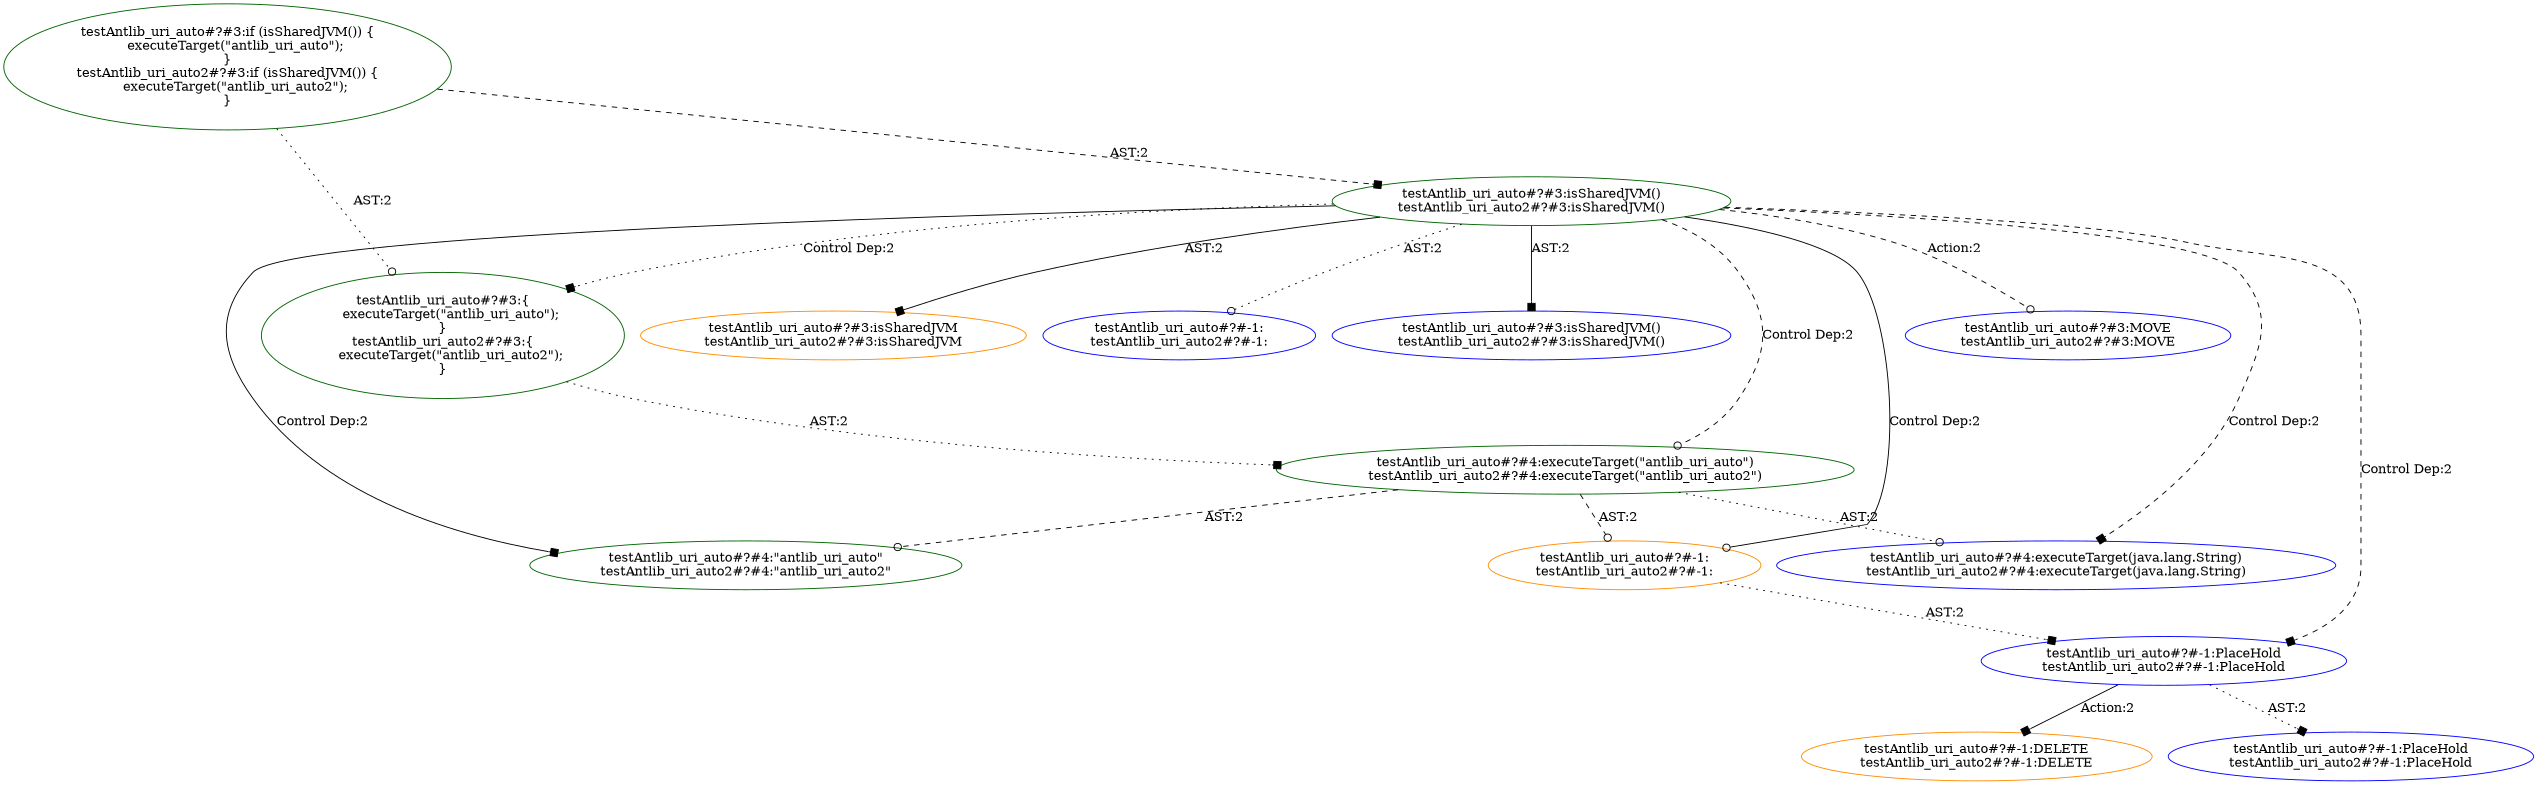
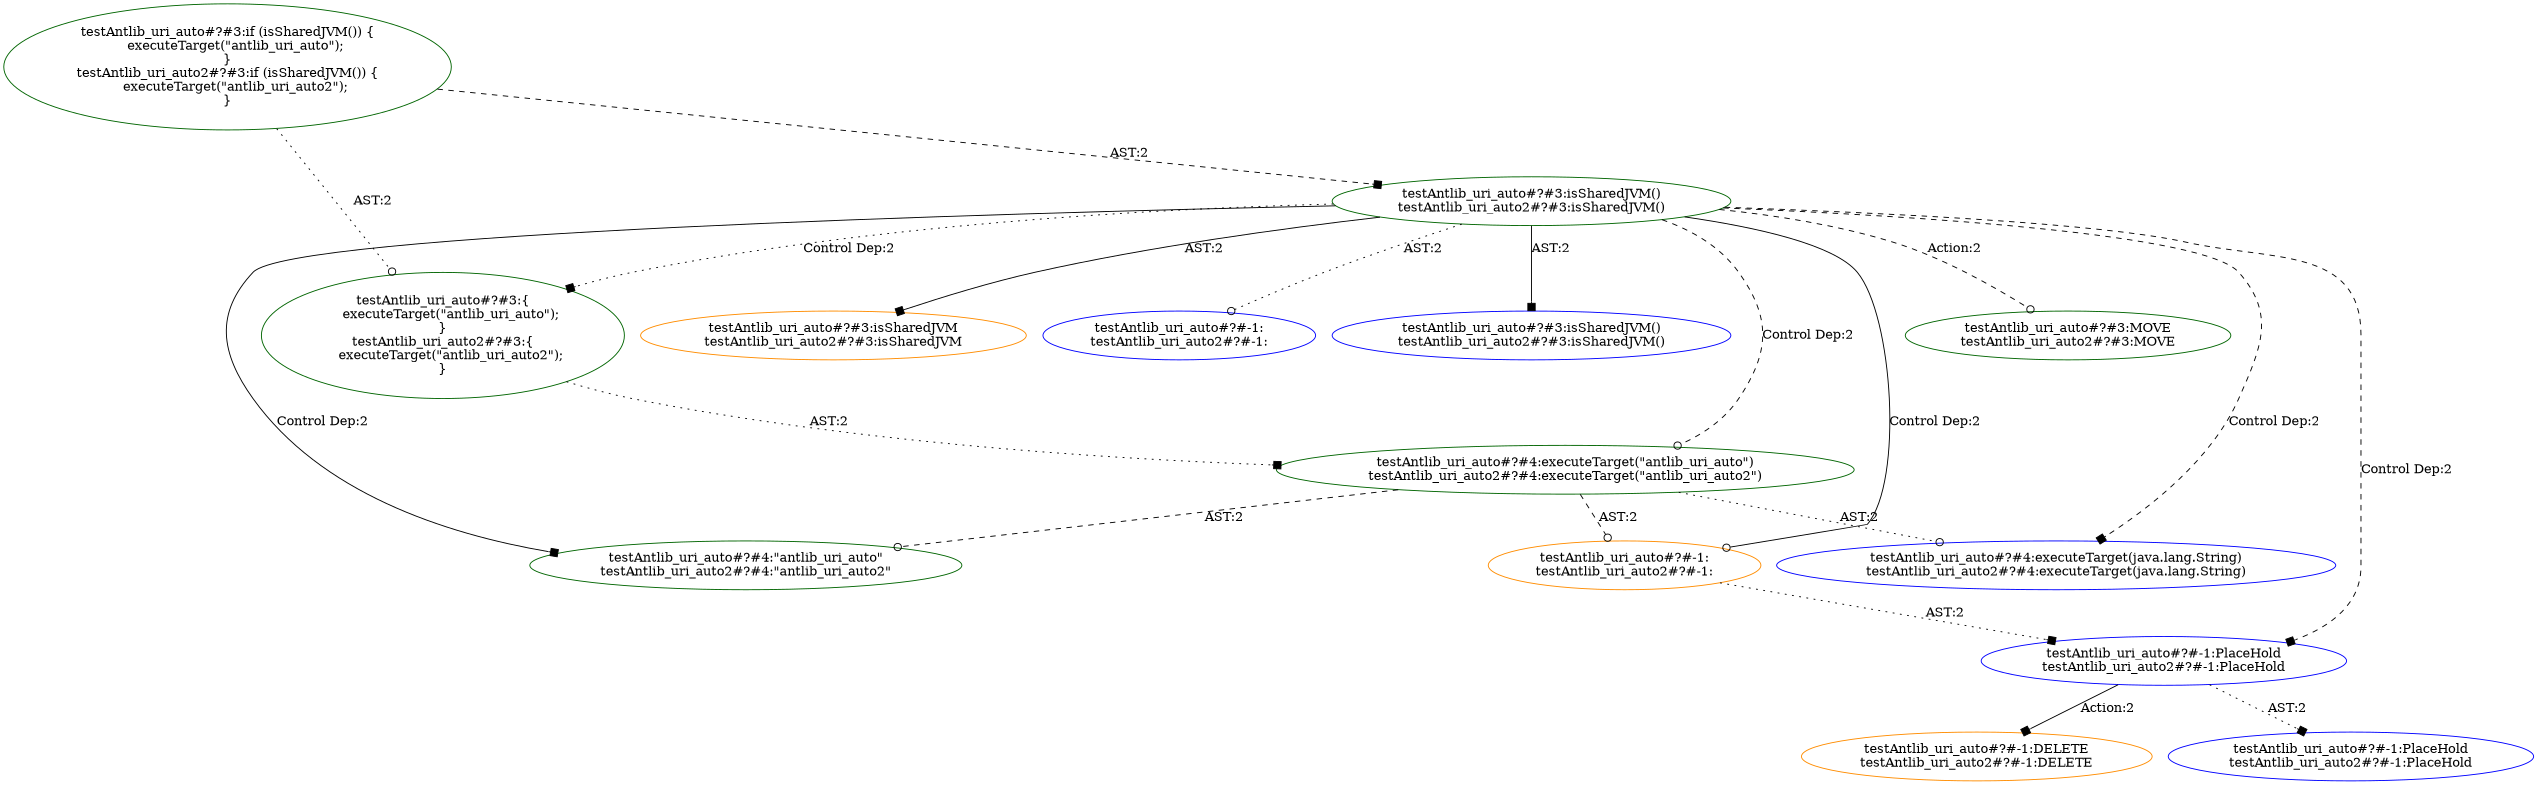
node "testAntlib_uri_auto#?#3:MOVE testAntlib_uri_auto2#?#3:MOVE": color blue -> darkgreen
